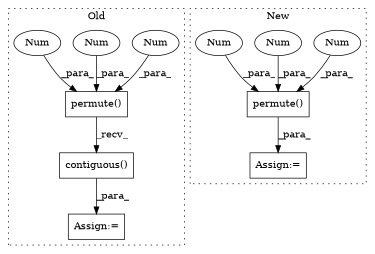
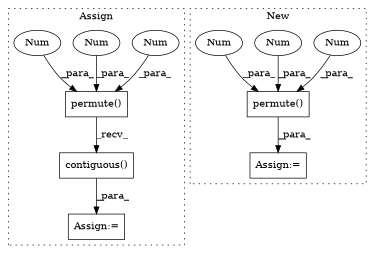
cluster "Old": label "Old" -> "Assign"
